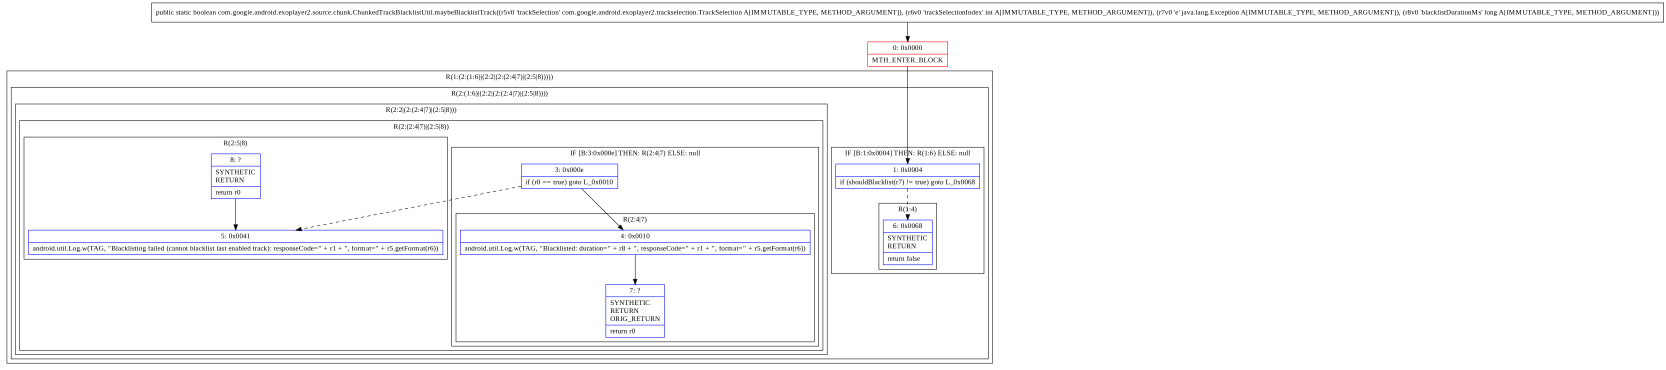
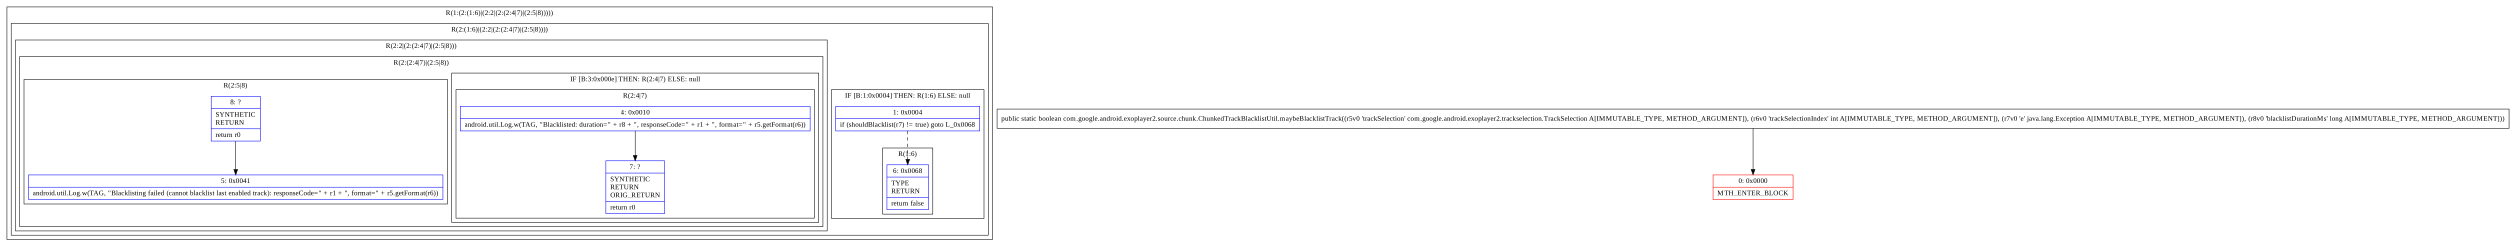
edge "0: 0x0000" -> "1: 0x0004": removed
node "3: 0x000e": removed
cluster "R(1:4)": label "R(1:4)" -> "R(1:6)"
node "6: 0x0068": text "SYNTHETIC" -> "TYPE"
